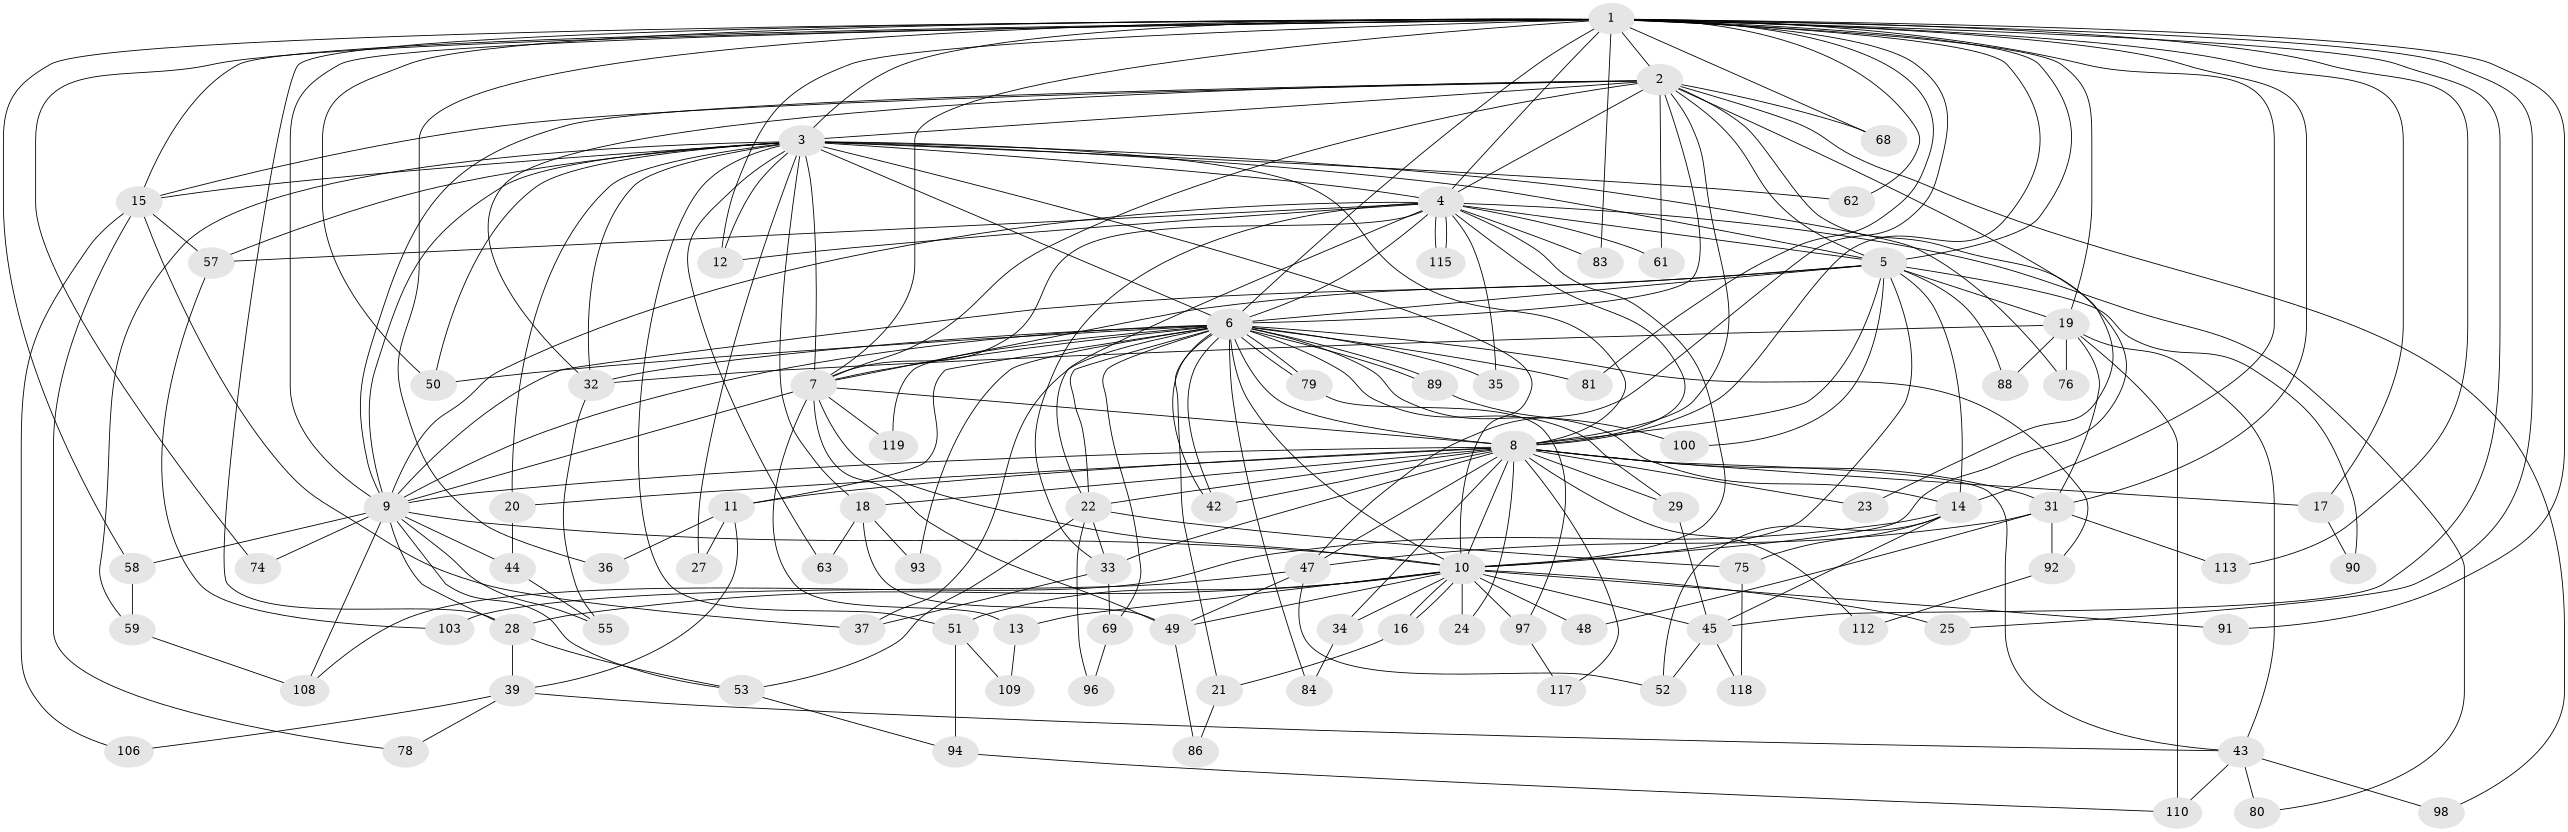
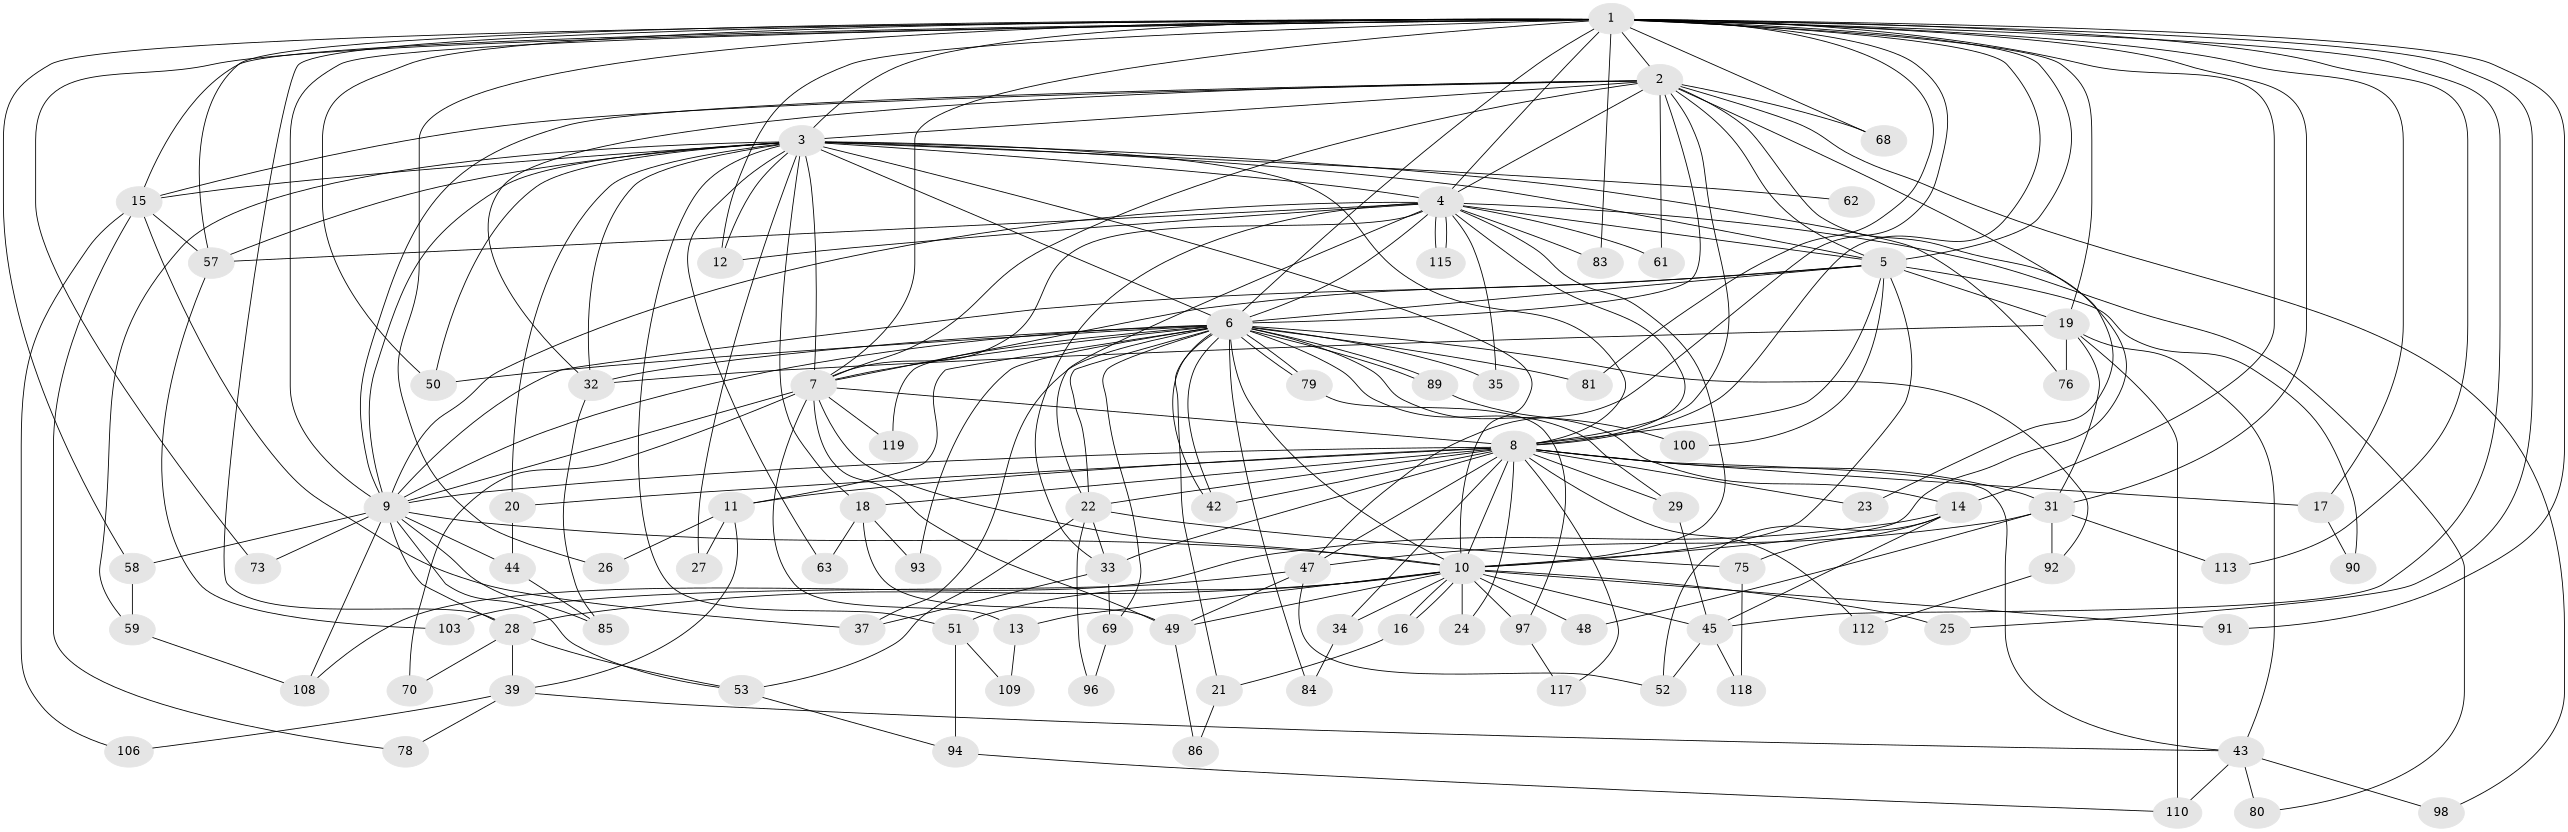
edge "1" -- "62": now "1" -- "57"
edge "5" -- "14": removed
node "88": removed
edge "6" -- "8": removed
node "74": label "74" -> "73"
node "36": label "36" -> "26"
node "55": label "55" -> "85"
node "70": added
